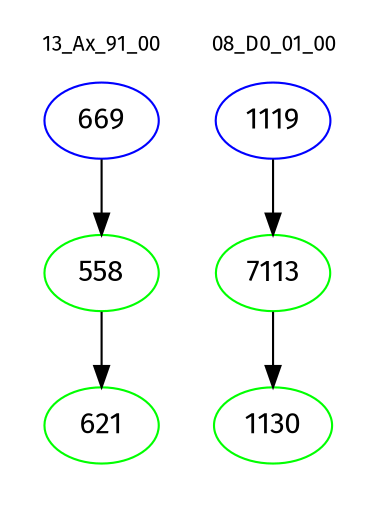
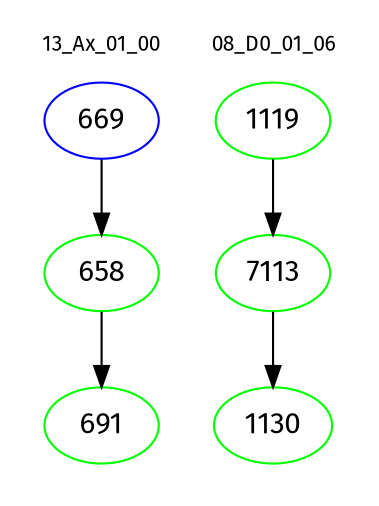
cluster "13_Ax_91_00": label "13_Ax_91_00" -> "13_Ax_01_00"
cluster "08_D0_01_00": label "08_D0_01_00" -> "08_D0_01_06"
node "1119": color blue -> green
node "558": label "558" -> "658"
node "621": label "621" -> "691"
